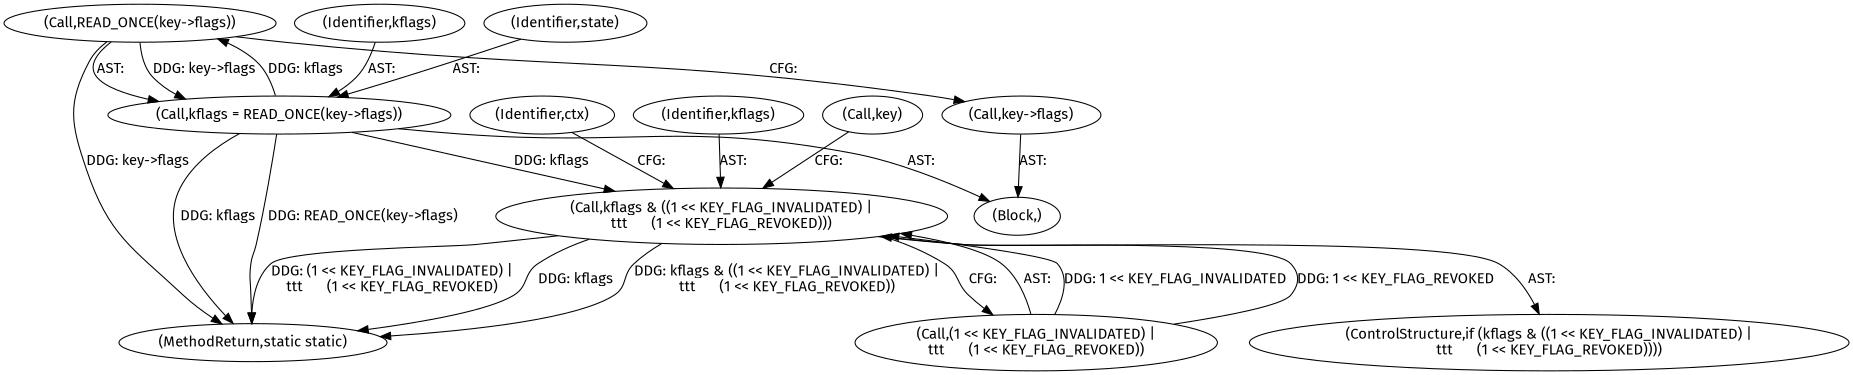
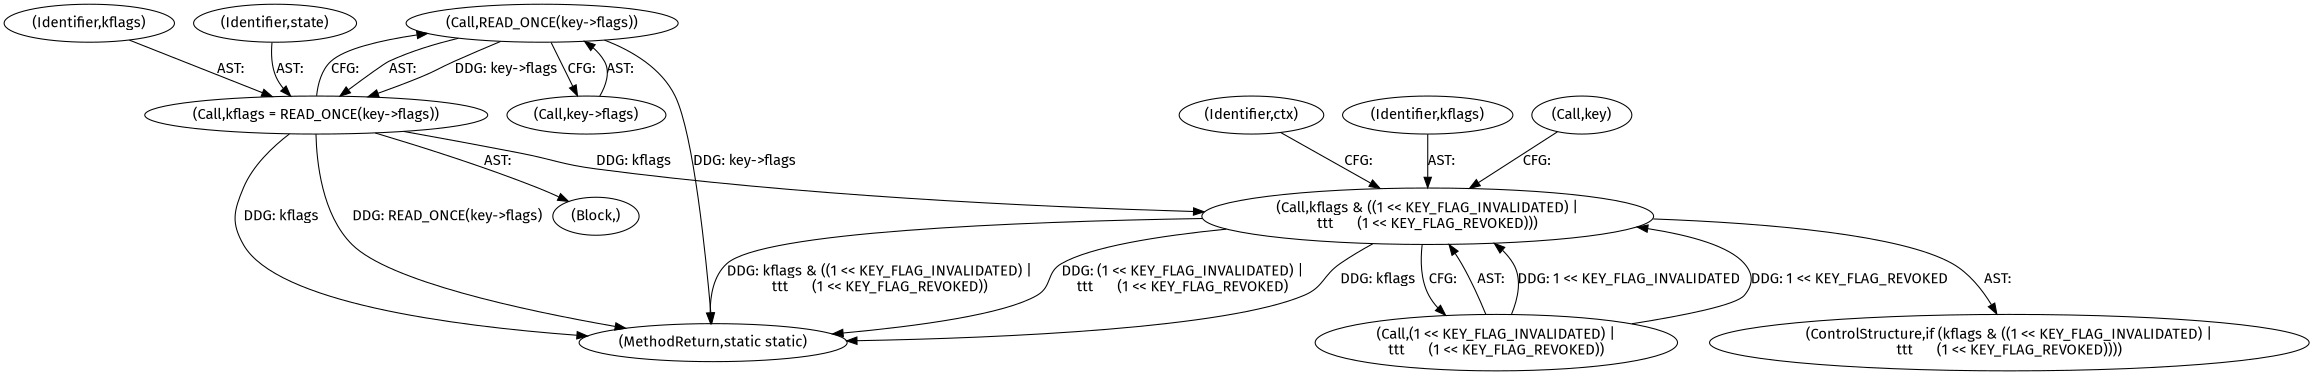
edge "(Call,kflags = READ_ONCE(key->flags))" -> "(Call,READ_ONCE(key->flags))": label "DDG: kflags" -> "CFG: "
edge "(Call,key->flags)" -> "(Block,)": now "(Call,key->flags)" -> "(Call,READ_ONCE(key->flags))"
